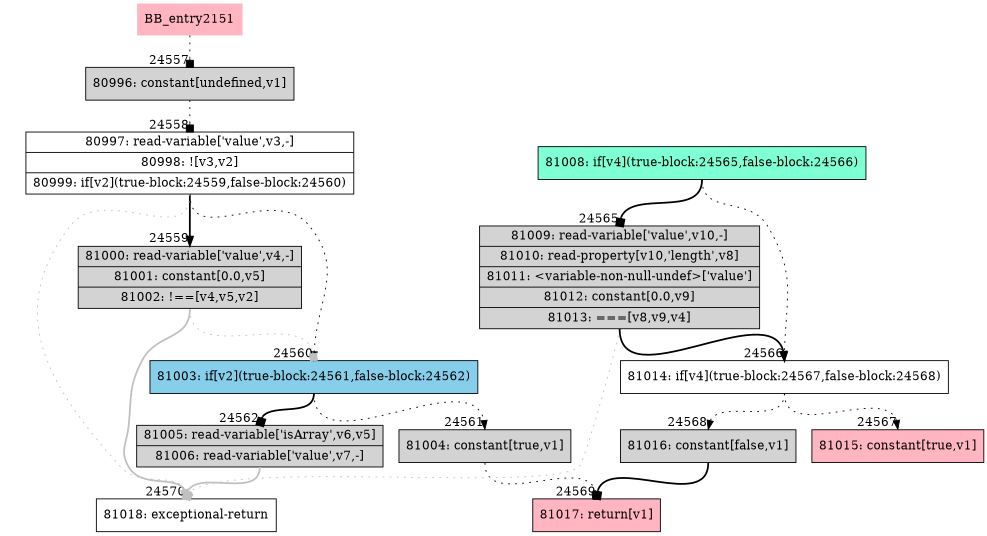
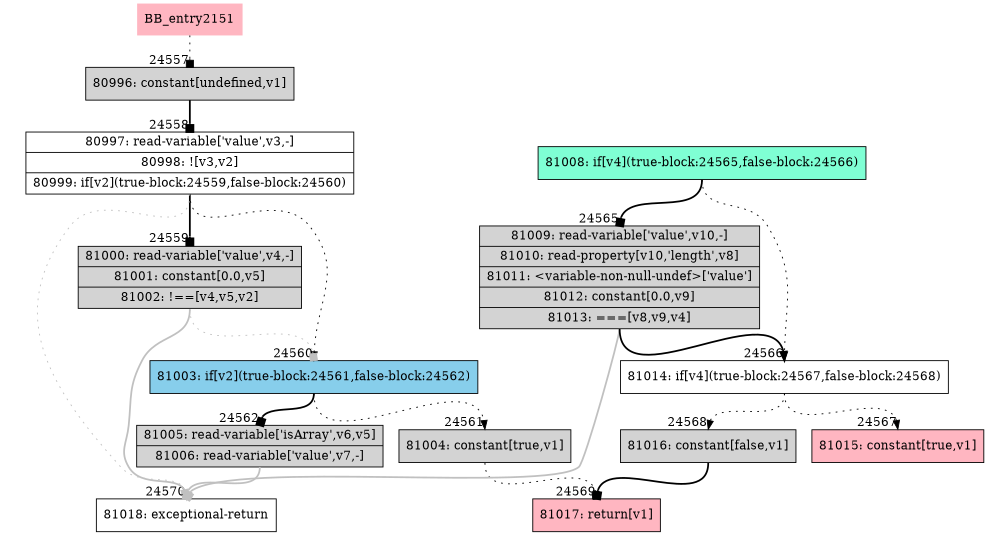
edge "80996: constant[undefined,v1]" -> "80997: read-variable['value',v3,-]": style dotted -> bold
edge "80997: read-variable['value',v3,-]" -> "81000: read-variable['value',v4,-]": arrowhead normal -> box
edge "81009: read-variable['value',v10,-]" -> "81018: exceptional-return": style dotted -> bold
